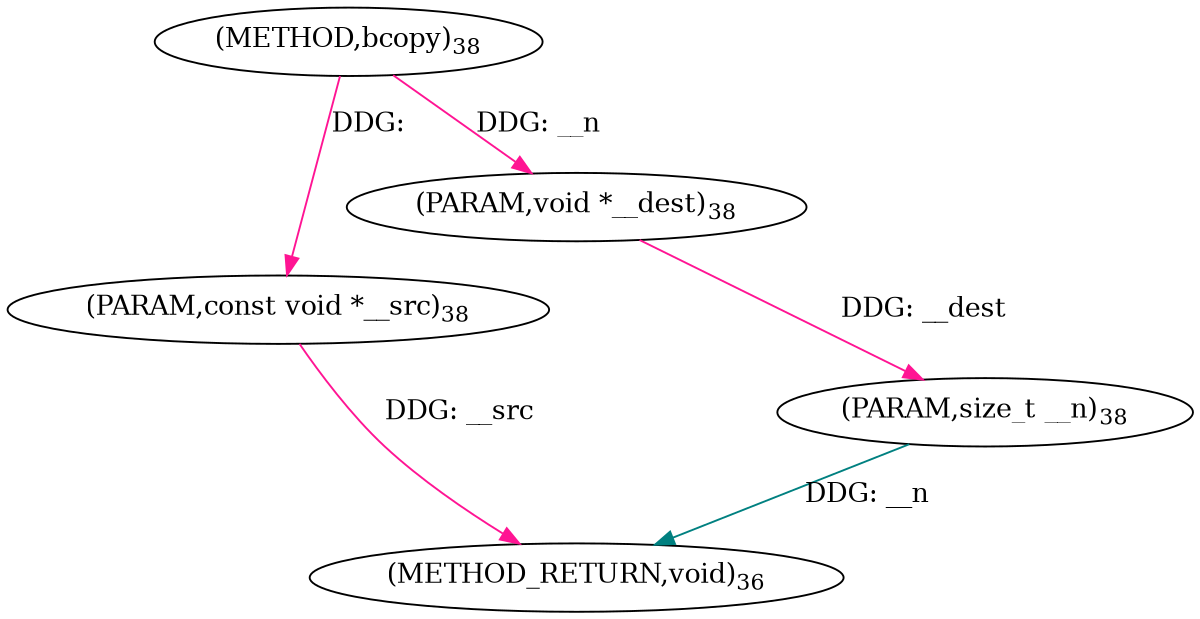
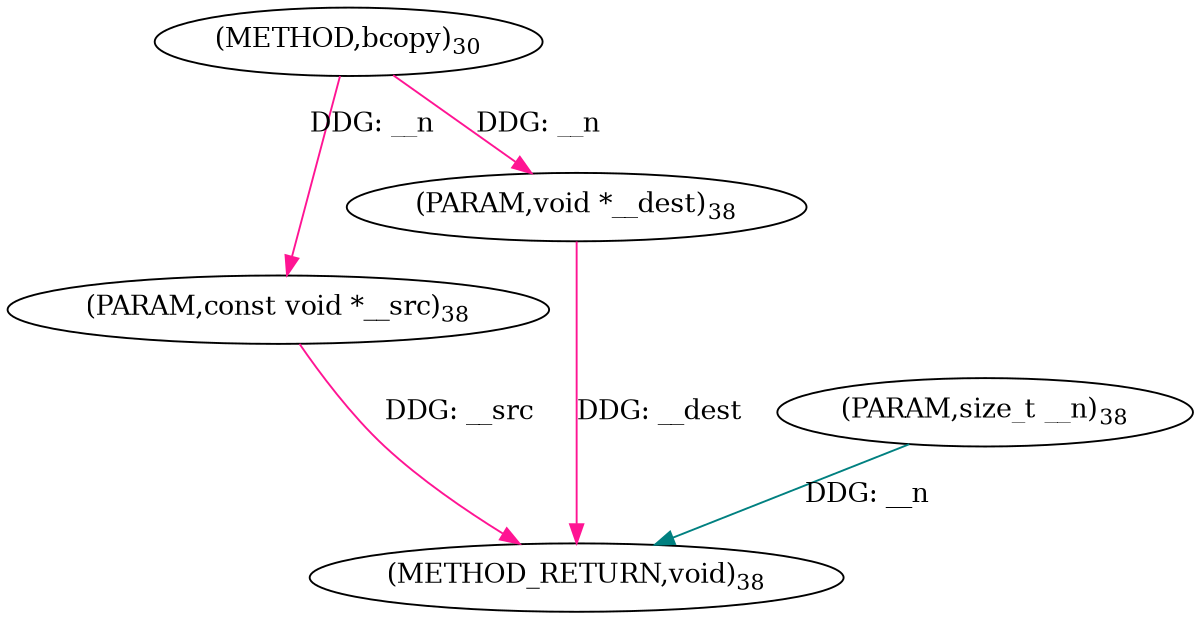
node "(METHOD,bcopy)": text "38" -> "30"
edge "(METHOD,bcopy)" -> "(PARAM,const void *__src)": label "DDG: " -> "DDG: __n"
edge "(PARAM,void *__dest)" -> "(PARAM,size_t __n)": now "(PARAM,void *__dest)" -> "(METHOD_RETURN,void)"
node "(METHOD_RETURN,void)": text "36" -> "38"
